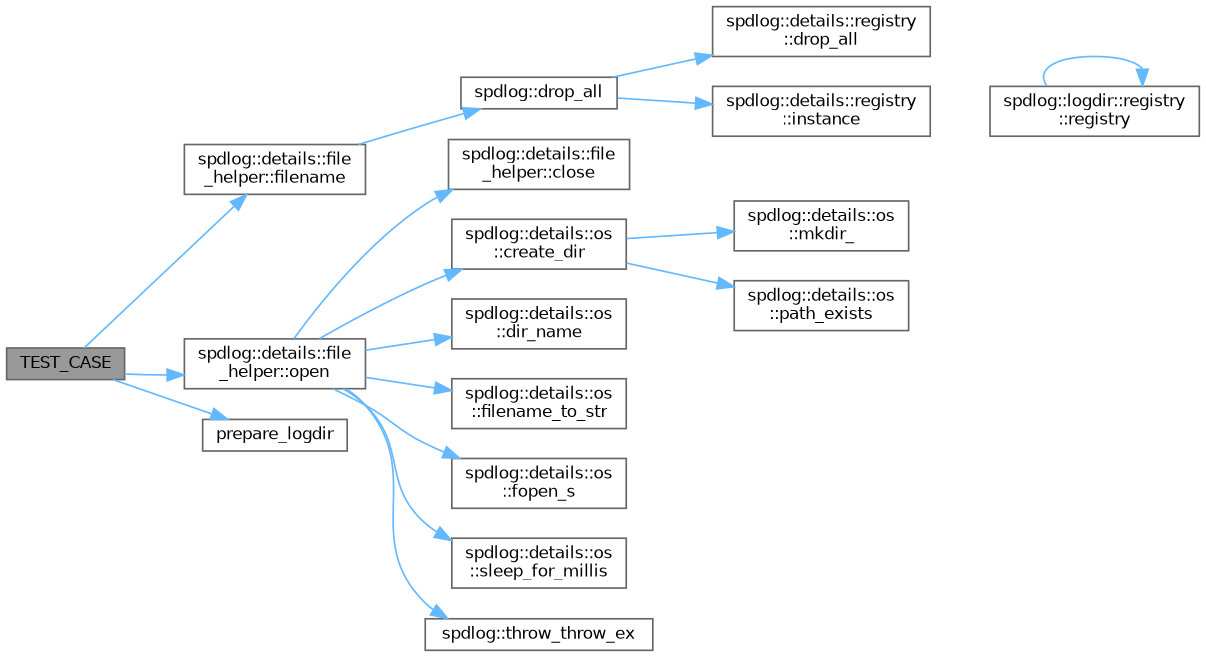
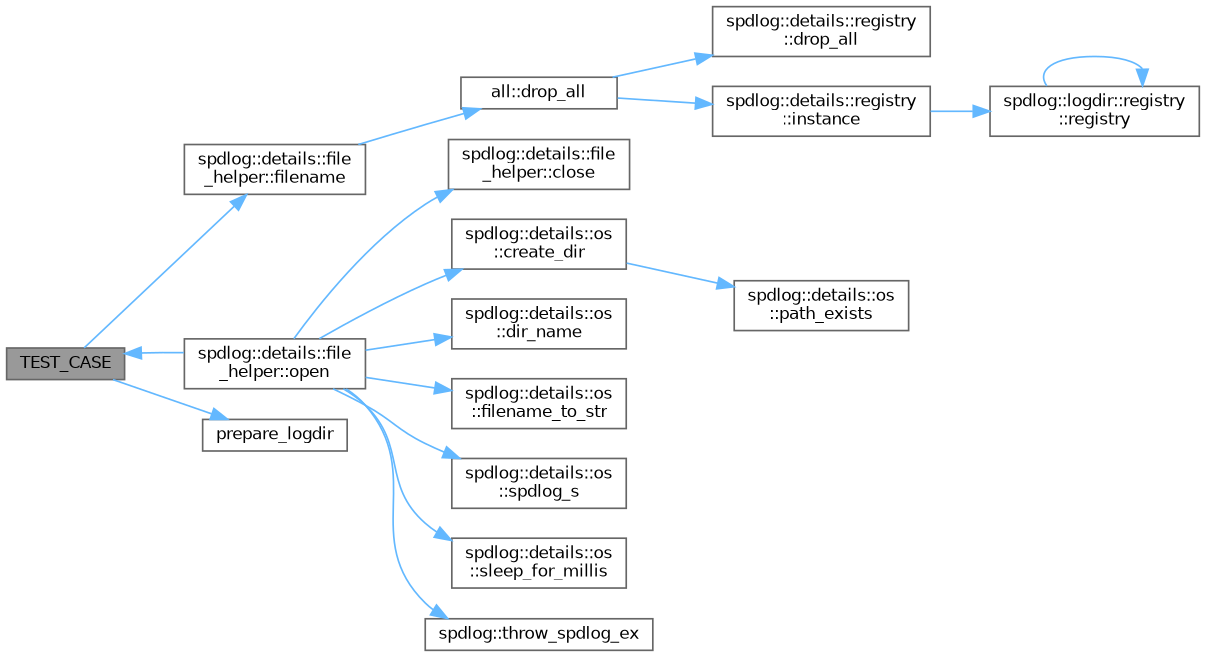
node "spdlog::drop_all": label "spdlog::drop_all" -> "all::drop_all"
edge "spdlog::details::registry ::instance" -> "spdlog::logdir::registry ::registry": added
node "spdlog::details::os ::mkdir_": removed
edge "TEST_CASE" -> "spdlog::details::file _helper::open": reversed
node "spdlog::details::os ::fopen_s": label "spdlog::details::os ::fopen_s" -> "spdlog::details::os ::spdlog_s"
node "spdlog::throw_throw_ex": label "spdlog::throw_throw_ex" -> "spdlog::throw_spdlog_ex"
